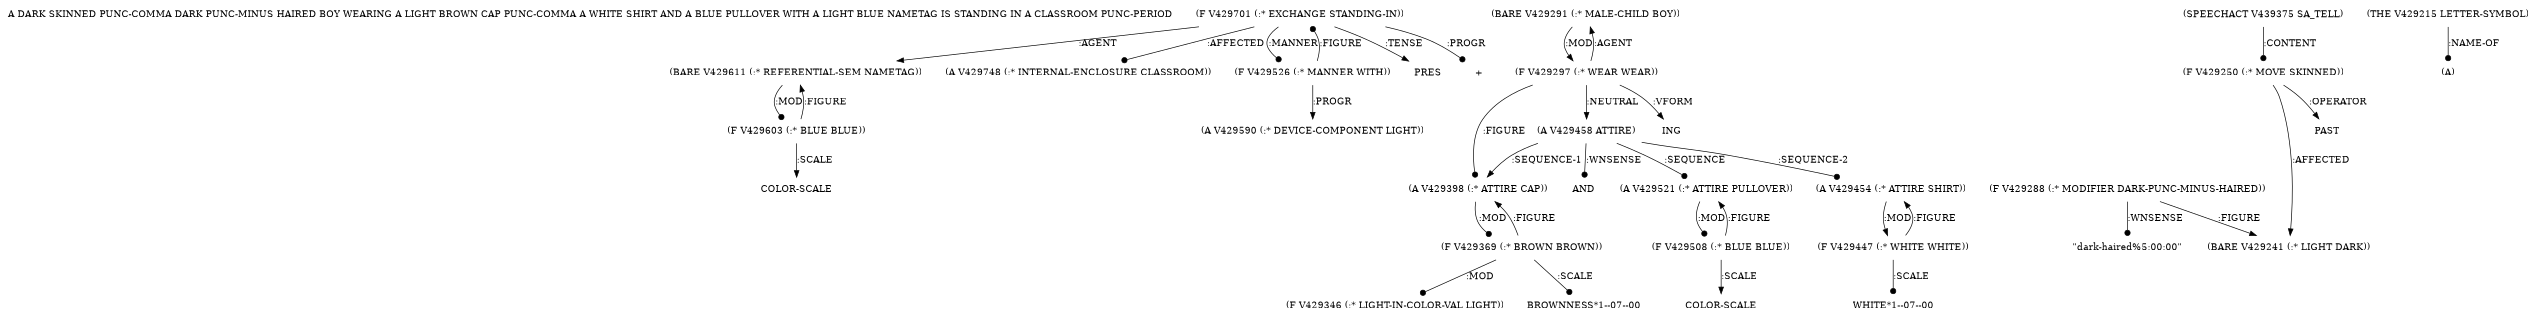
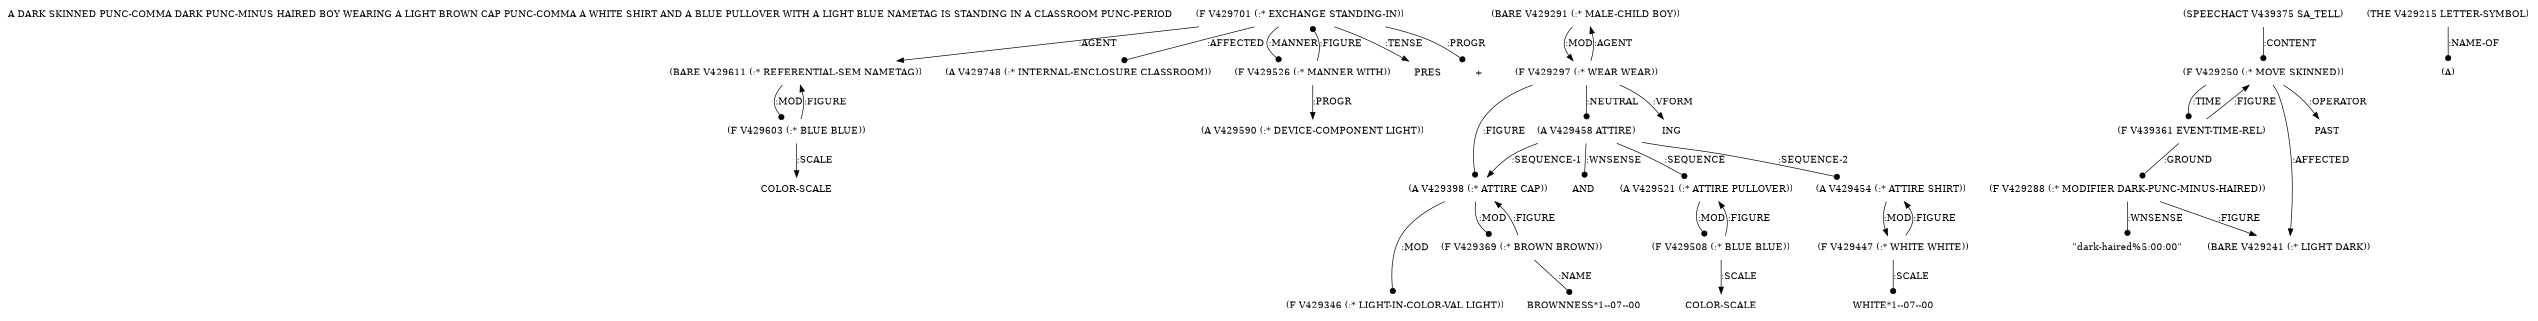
edge "(F V429297 (:* WEAR WEAR))" -> "(A V429458 ATTIRE)": arrowhead normal -> dot
node "(F V439361 EVENT-TIME-REL)": added
edge "(F V429369 (:* BROWN BROWN))" -> "(F V429346 (:* LIGHT-IN-COLOR-VAL LIGHT))": now "(A V429398 (:* ATTIRE CAP))" -> "(F V429346 (:* LIGHT-IN-COLOR-VAL LIGHT))"
edge "(F V429369 (:* BROWN BROWN))" -> "BROWNNESS*1--07--00": label ":SCALE" -> ":NAME"
